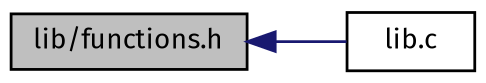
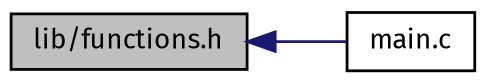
node "lib.c": label "lib.c" -> "main.c"
